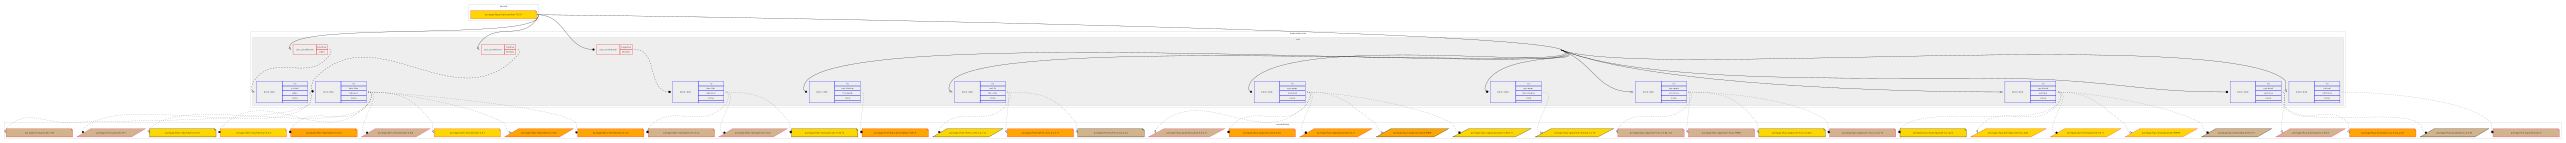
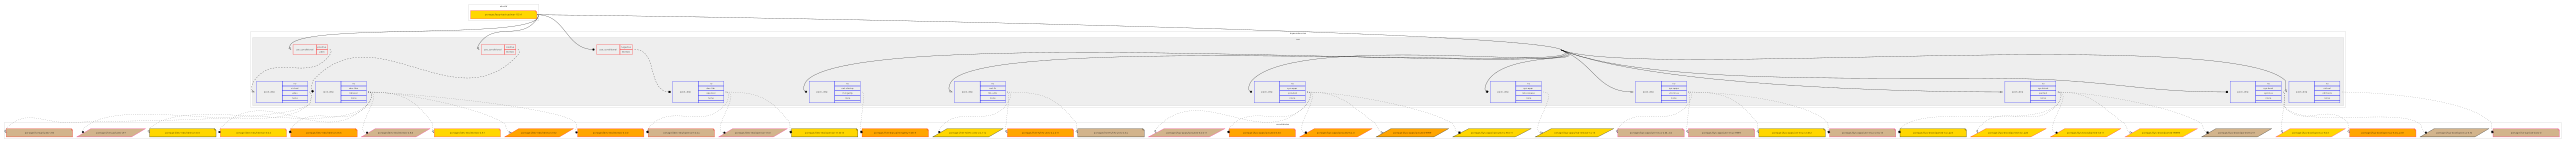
node "portage://sys-boot/syslinux-6.03": fillcolor tan -> gold
